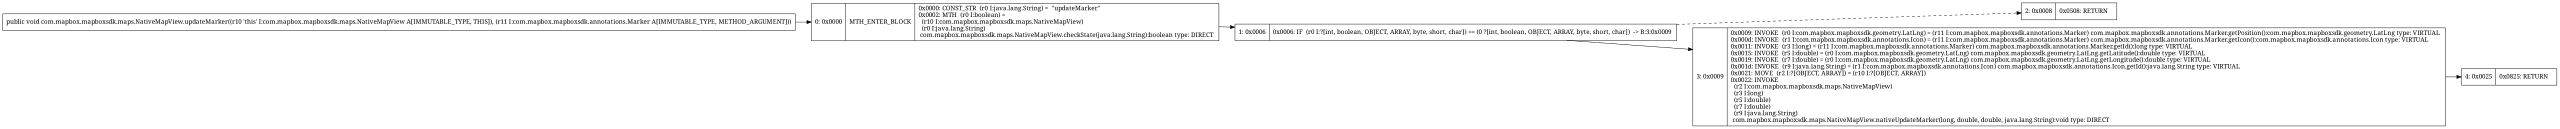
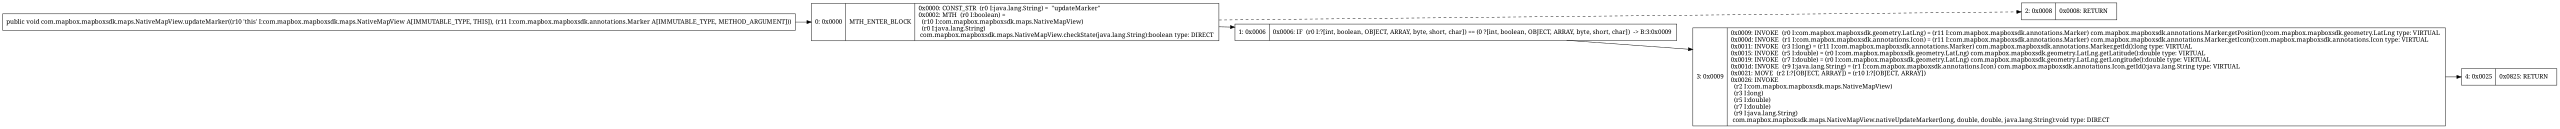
node "2: 0x0008": text "0x0508: RETURN" -> "0x0008: RETURN"
edge "1: 0x0006" -> "2: 0x0008": now "0: 0x0000" -> "2: 0x0008"
node "3: 0x0009": text "0x0022: INVOKE" -> "0x0026: INVOKE"
